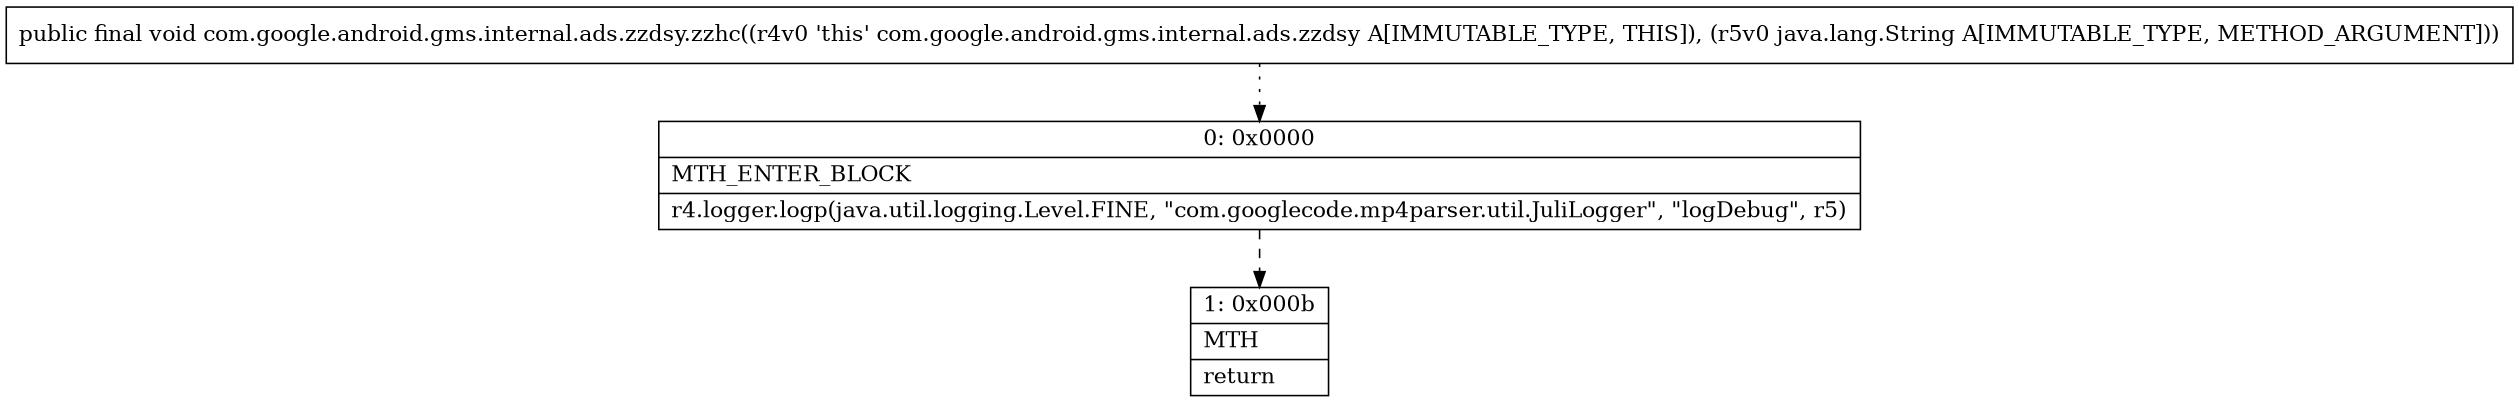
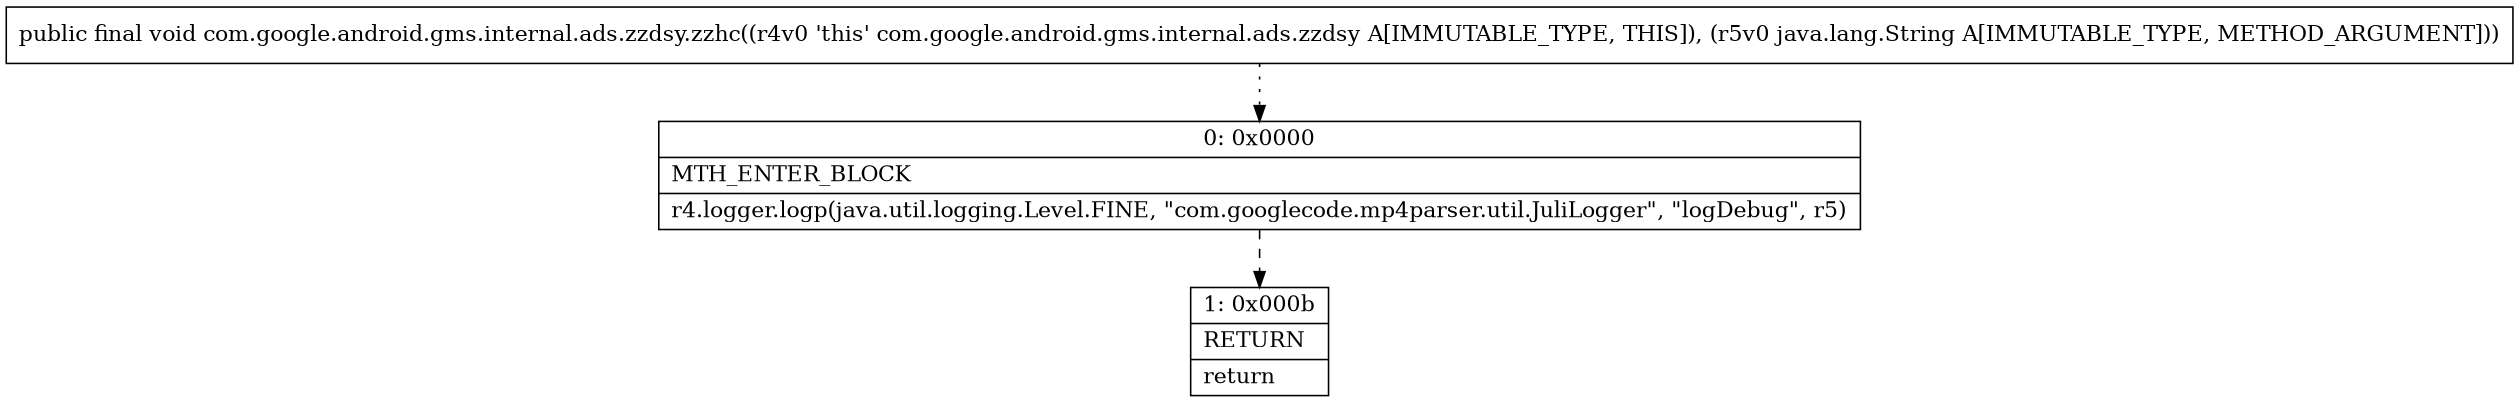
node "1: 0x000b": text "MTH" -> "RETURN"
